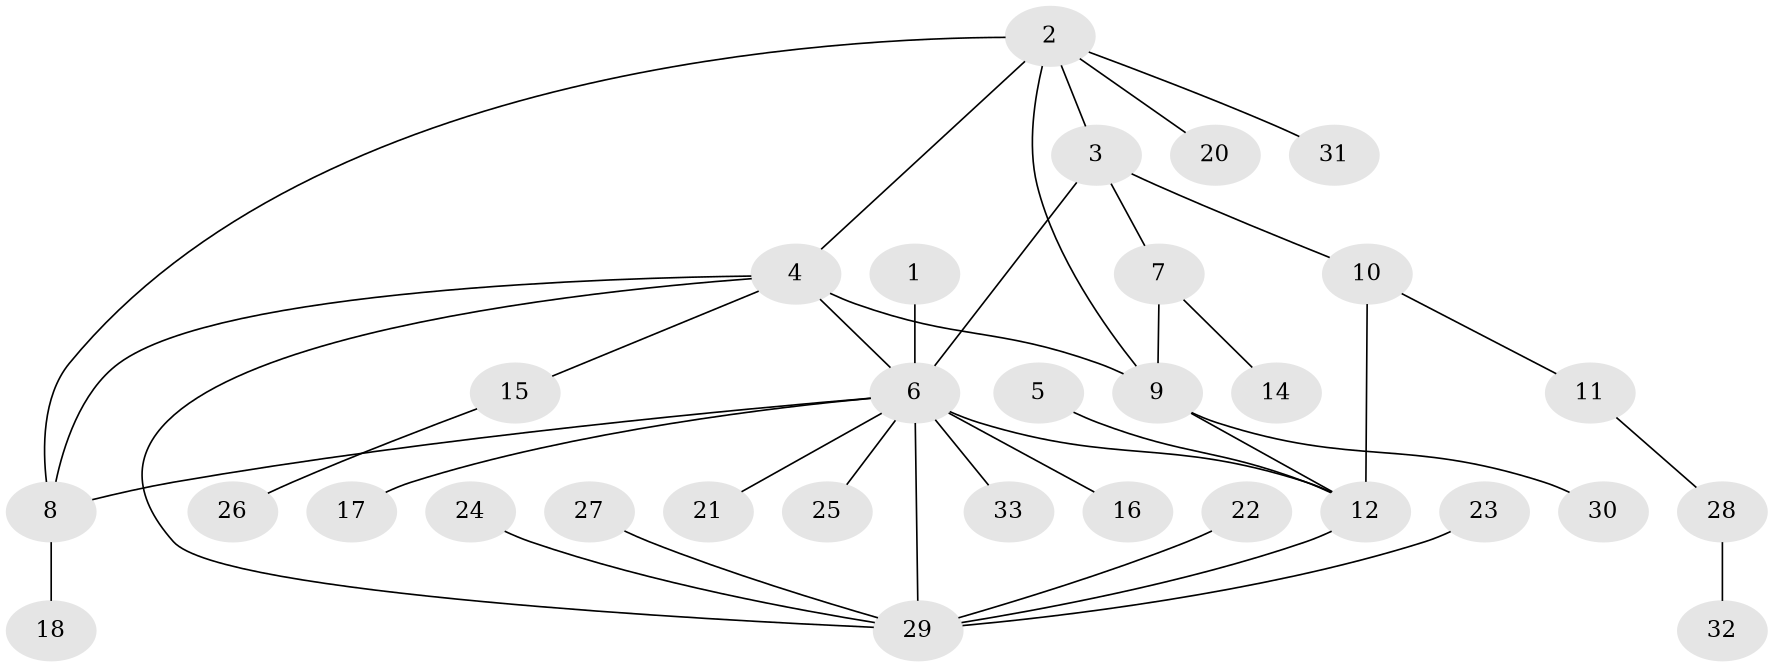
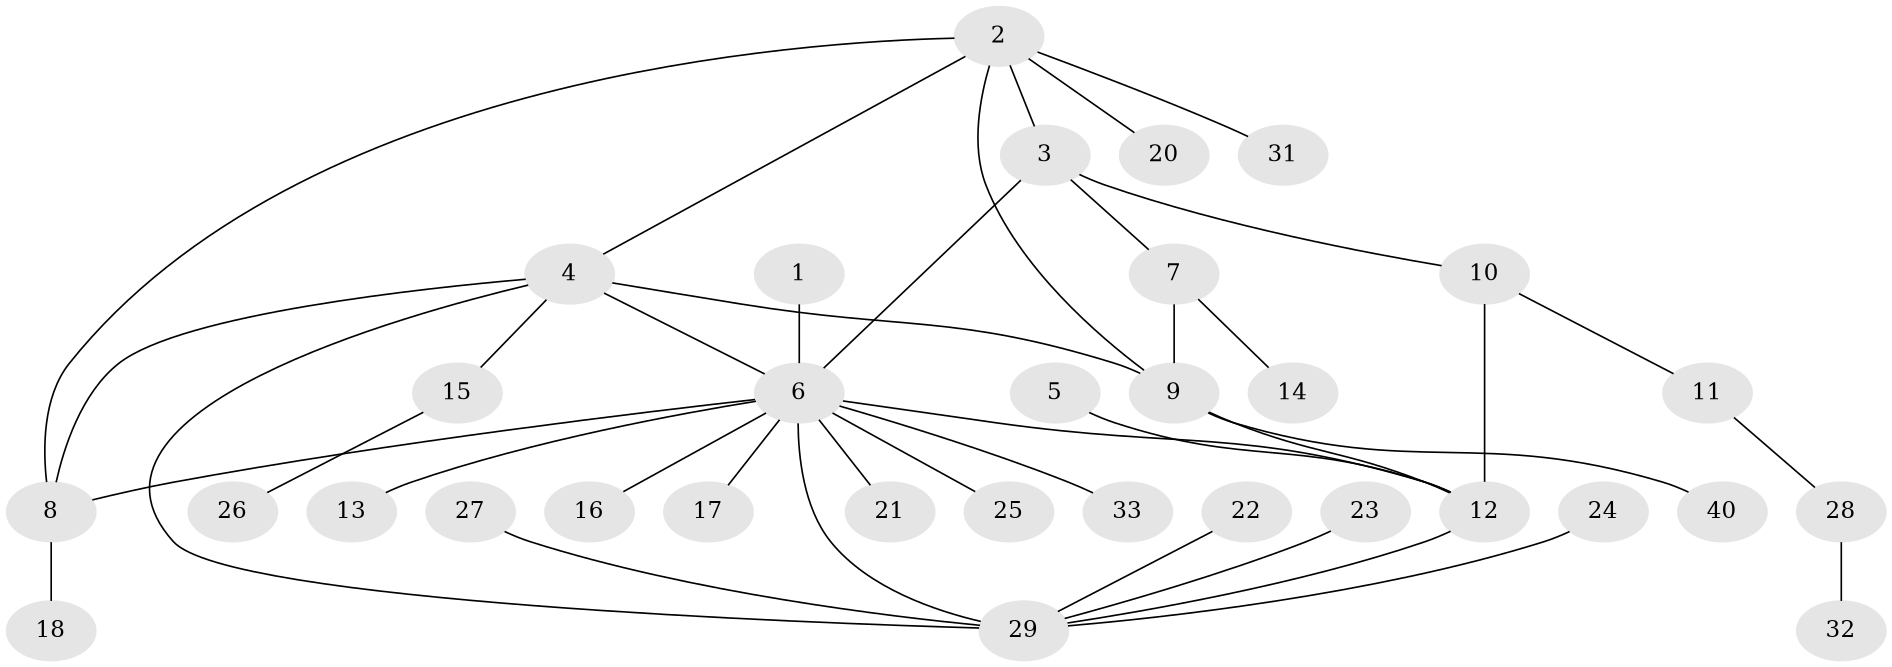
node "13": added
node "30": label "30" -> "40"
